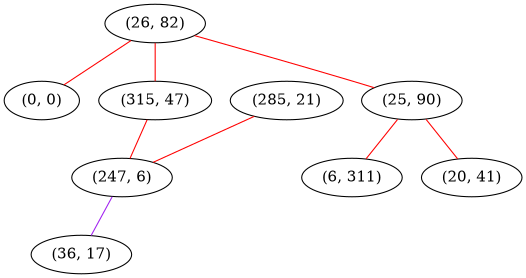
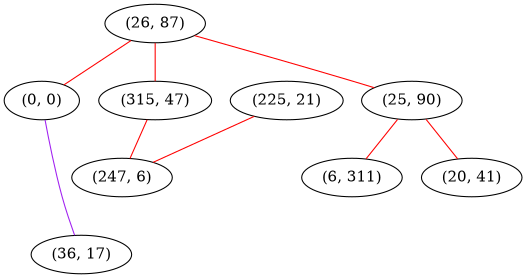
node "(26, 82)": label "(26, 82)" -> "(26, 87)"
node "(285, 21)": label "(285, 21)" -> "(225, 21)"
edge "(247, 6)" -- "(36, 17)": now "(0, 0)" -- "(36, 17)"
